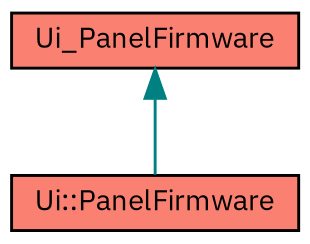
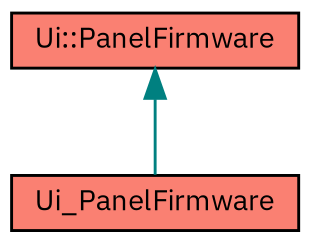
edge "Ui::PanelFirmware" -> "Ui_PanelFirmware": reversed
